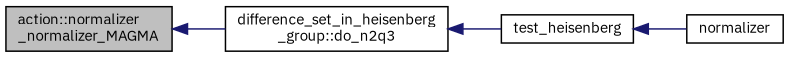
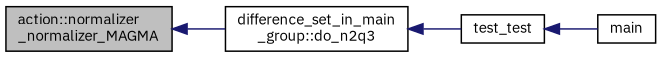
node "difference_set_in_heisenberg _group::do_n2q3": label "difference_set_in_heisenberg _group::do_n2q3" -> "difference_set_in_main _group::do_n2q3"
node "test_heisenberg": label "test_heisenberg" -> "test_test"
node "normalizer": label "normalizer" -> "main"
